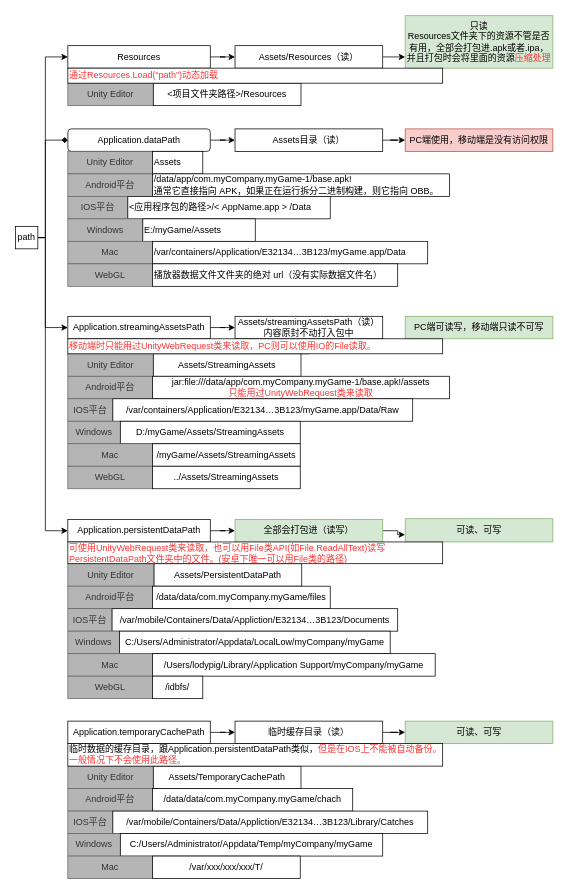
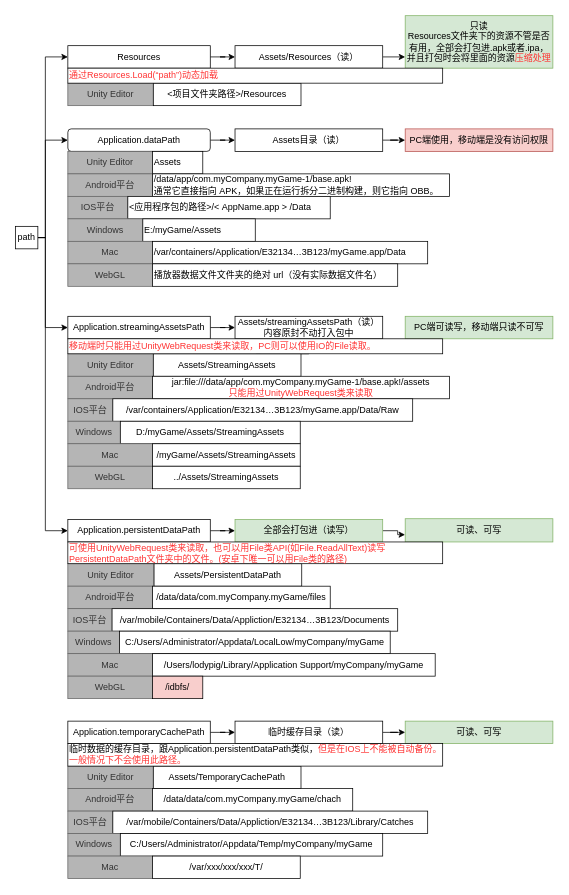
edge "path" -> "Application.dataPath": arrowhead diamond -> classic
node "/idbfs/": fillcolor #ffffff -> #f8cecc
